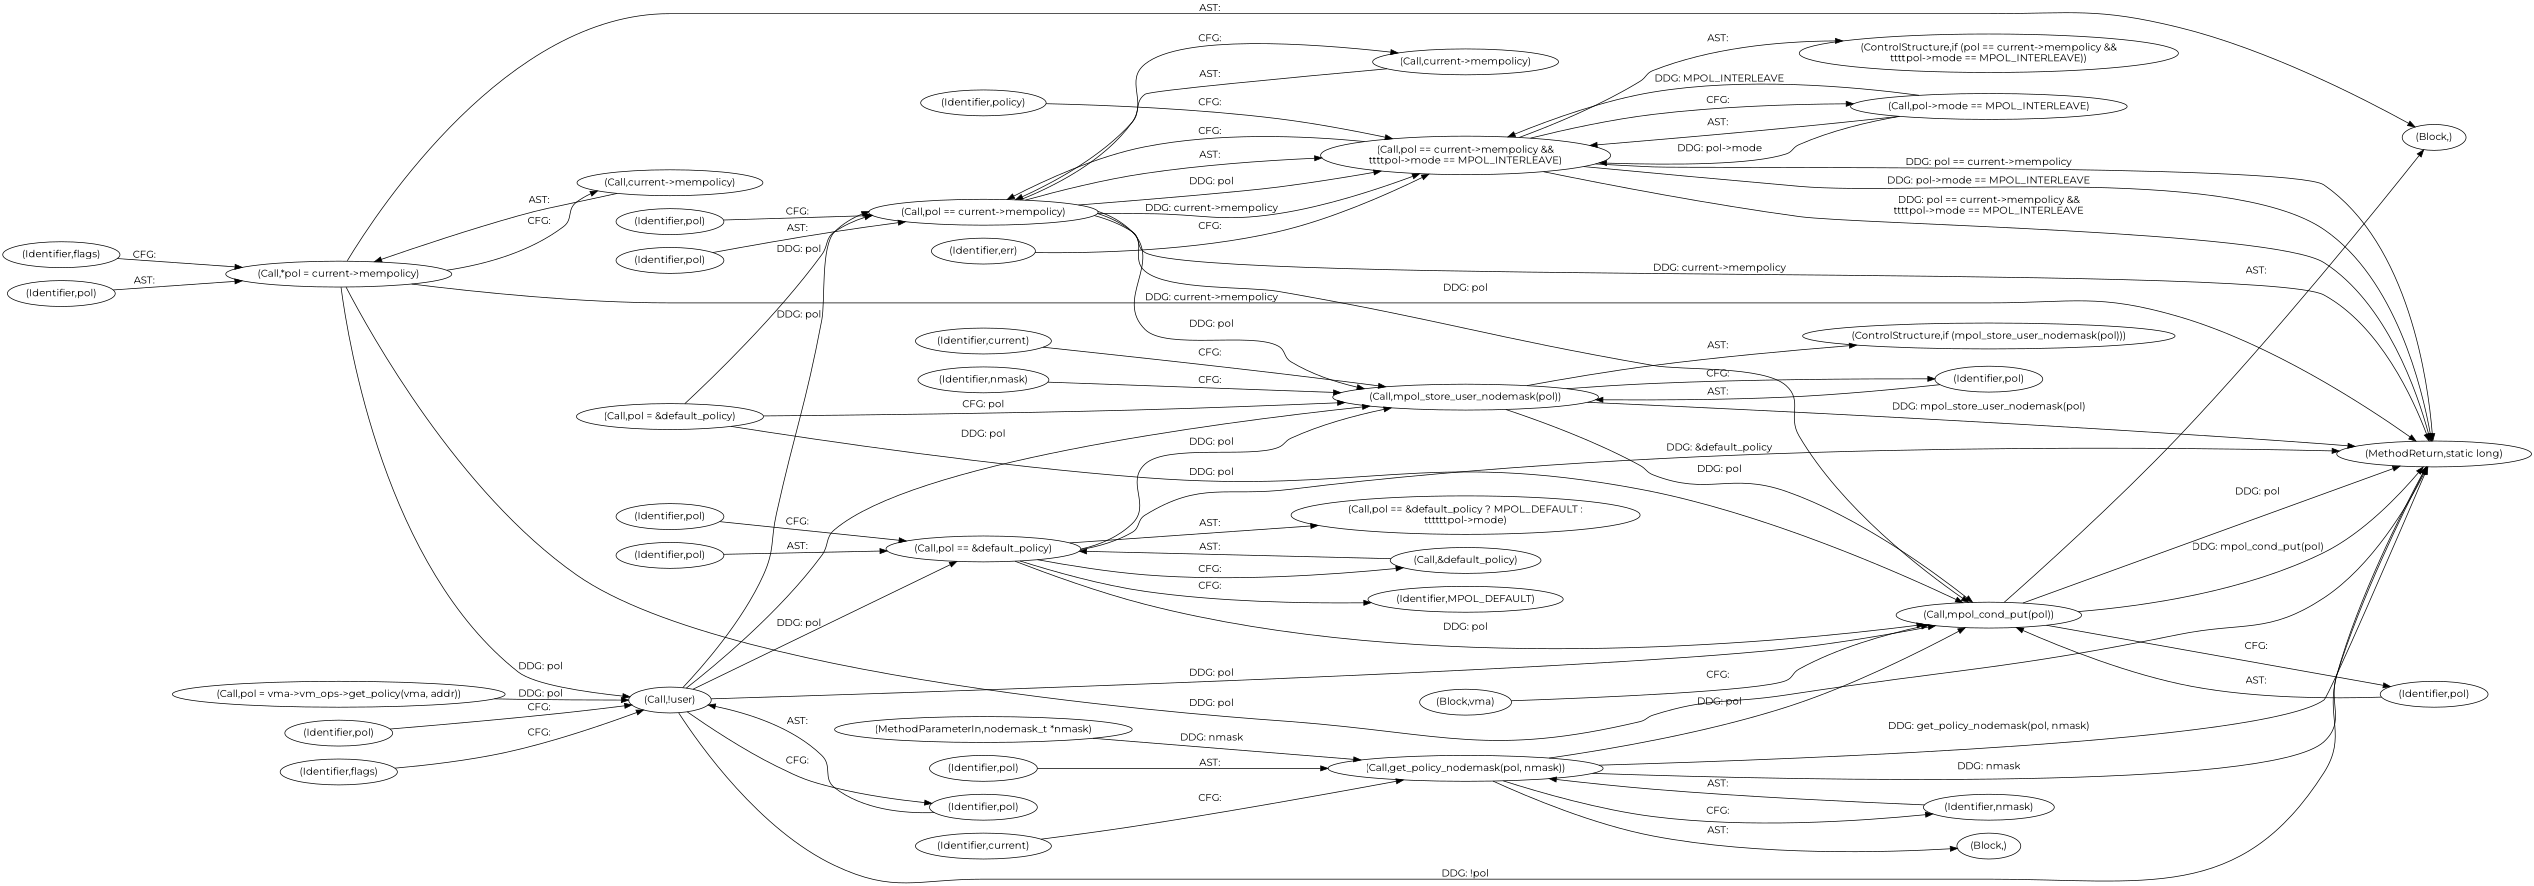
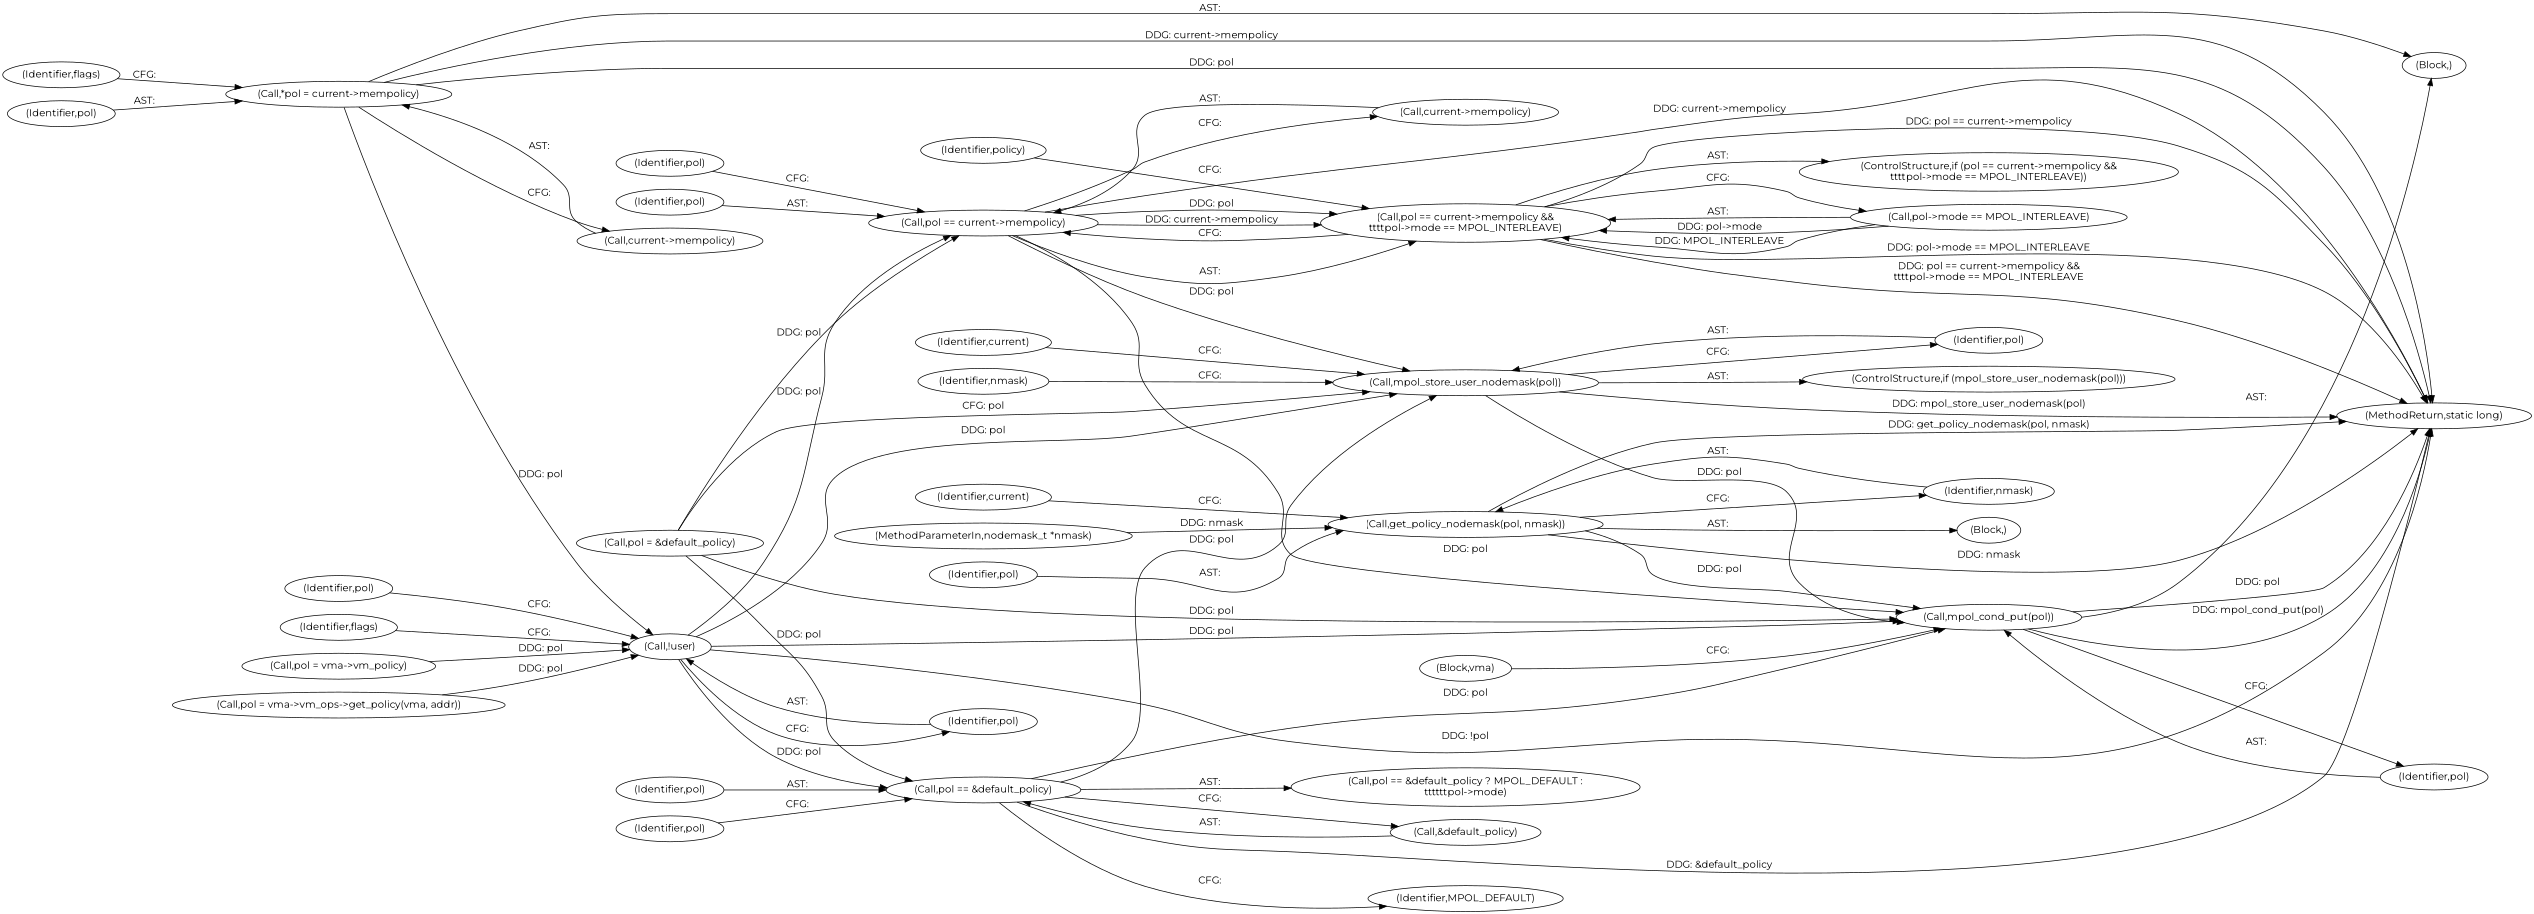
node "(Identifier,err)": removed
node "(Call,pol = vma->vm_policy)": added
edge "(Call,pol = &default_policy)" -> "(Call,pol == &default_policy)": added, label "DDG: pol"
